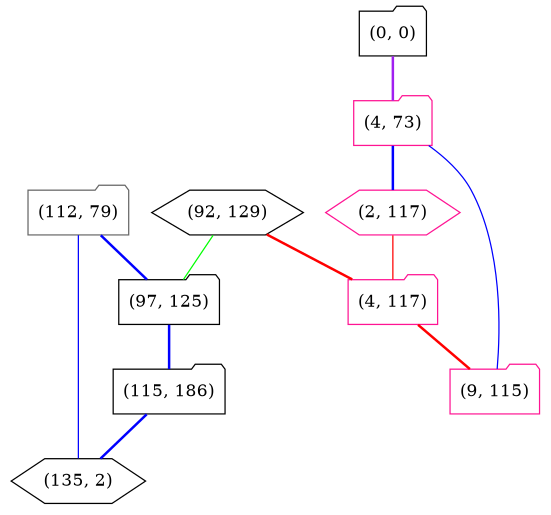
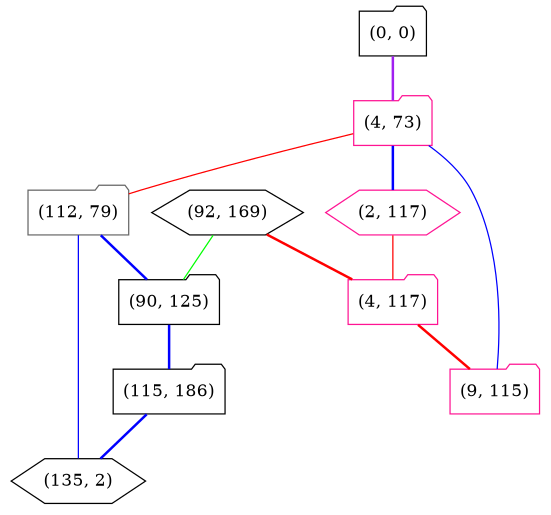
edge "(4, 73)" -- "(112, 79)": added
node "(92, 129)": label "(92, 129)" -> "(92, 169)"
node "(97, 125)": label "(97, 125)" -> "(90, 125)"
